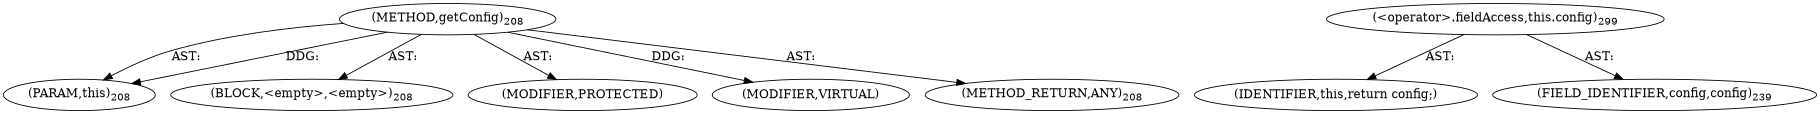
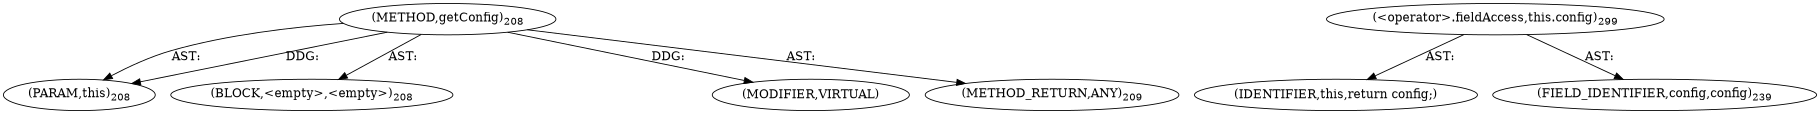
node "(METHOD_RETURN,ANY)": text "208" -> "209"
node "(MODIFIER,PROTECTED)": removed
